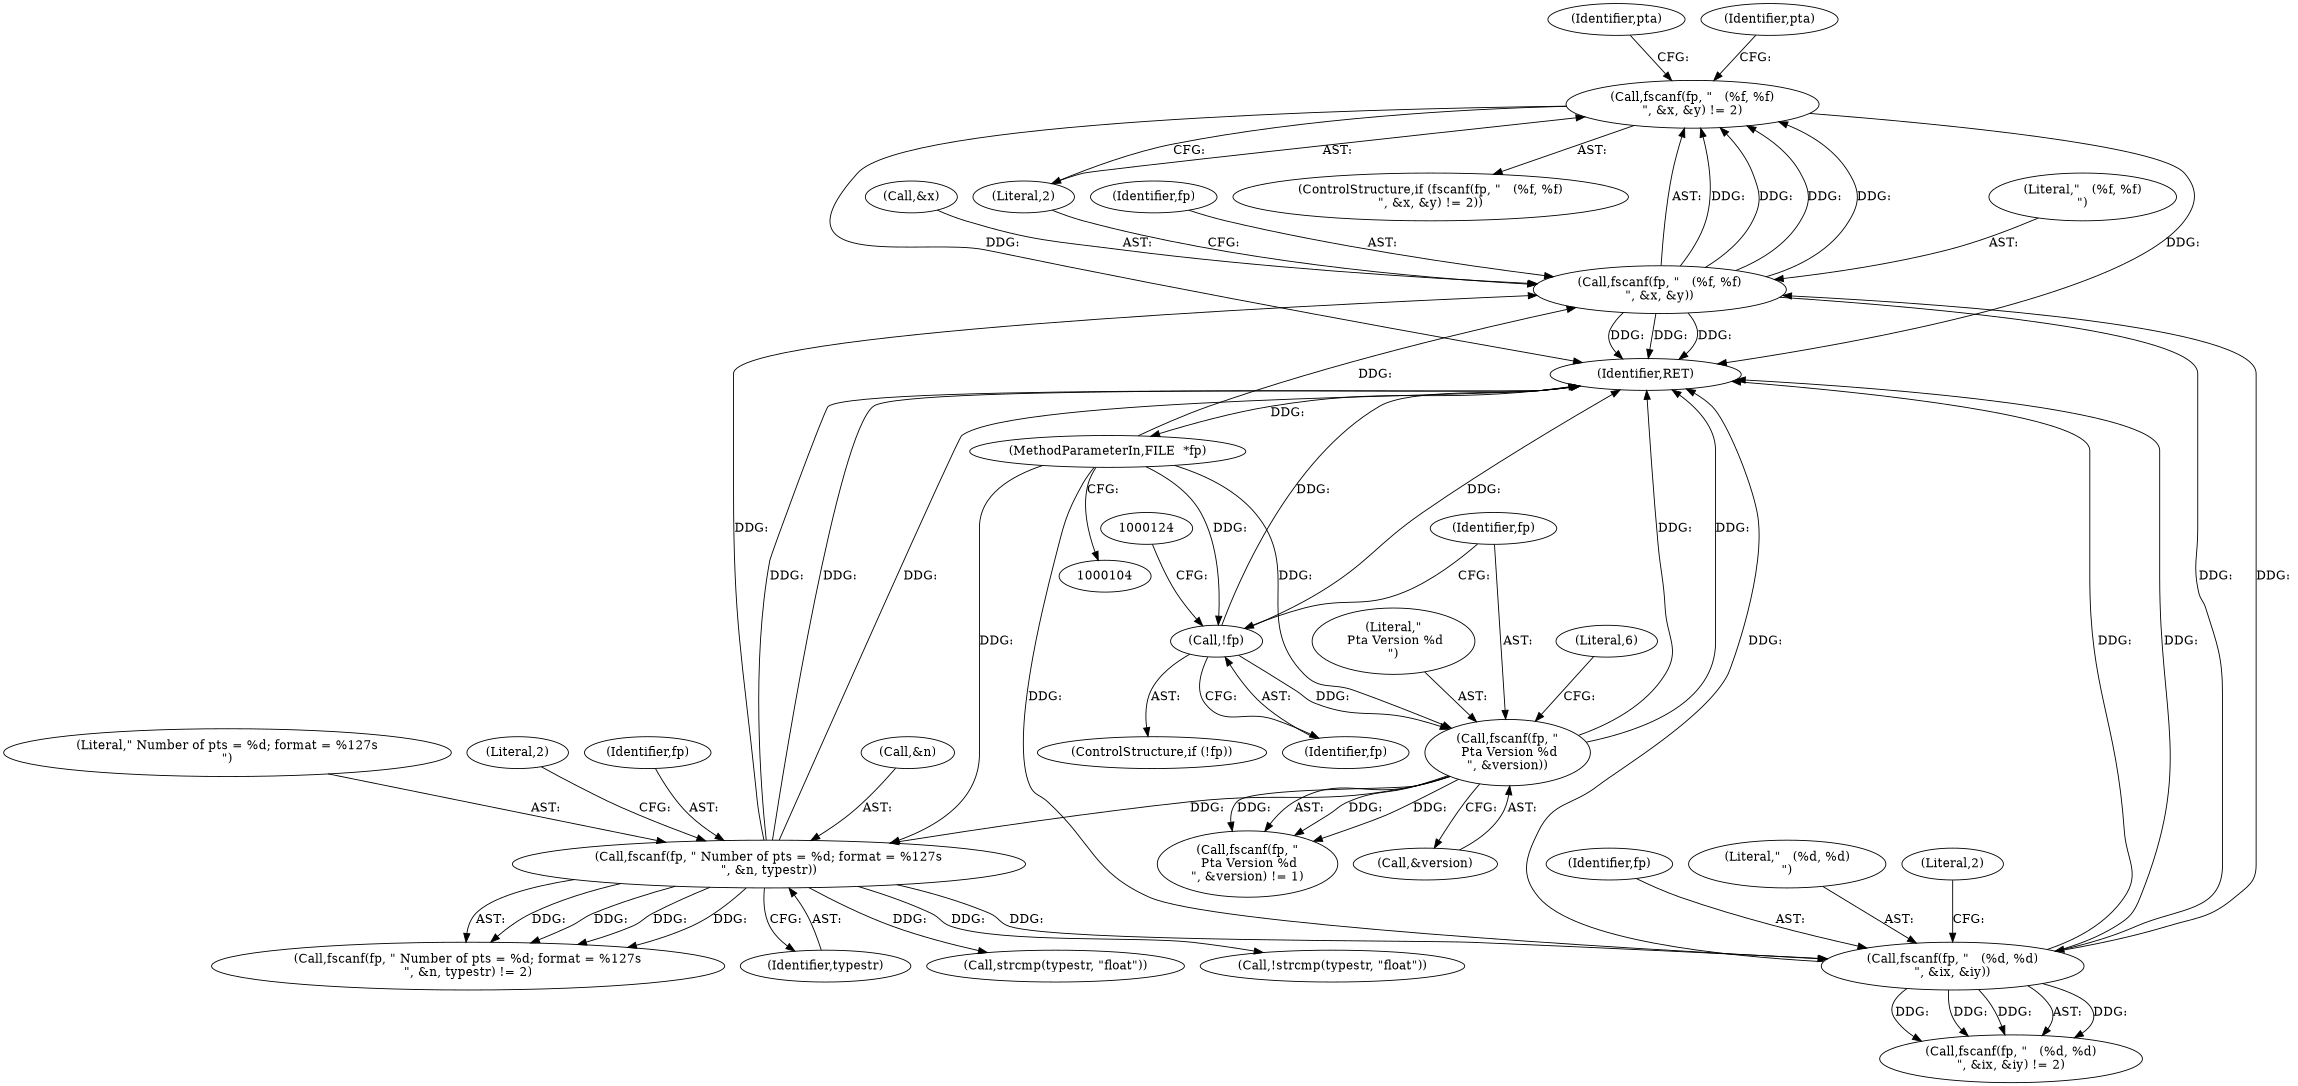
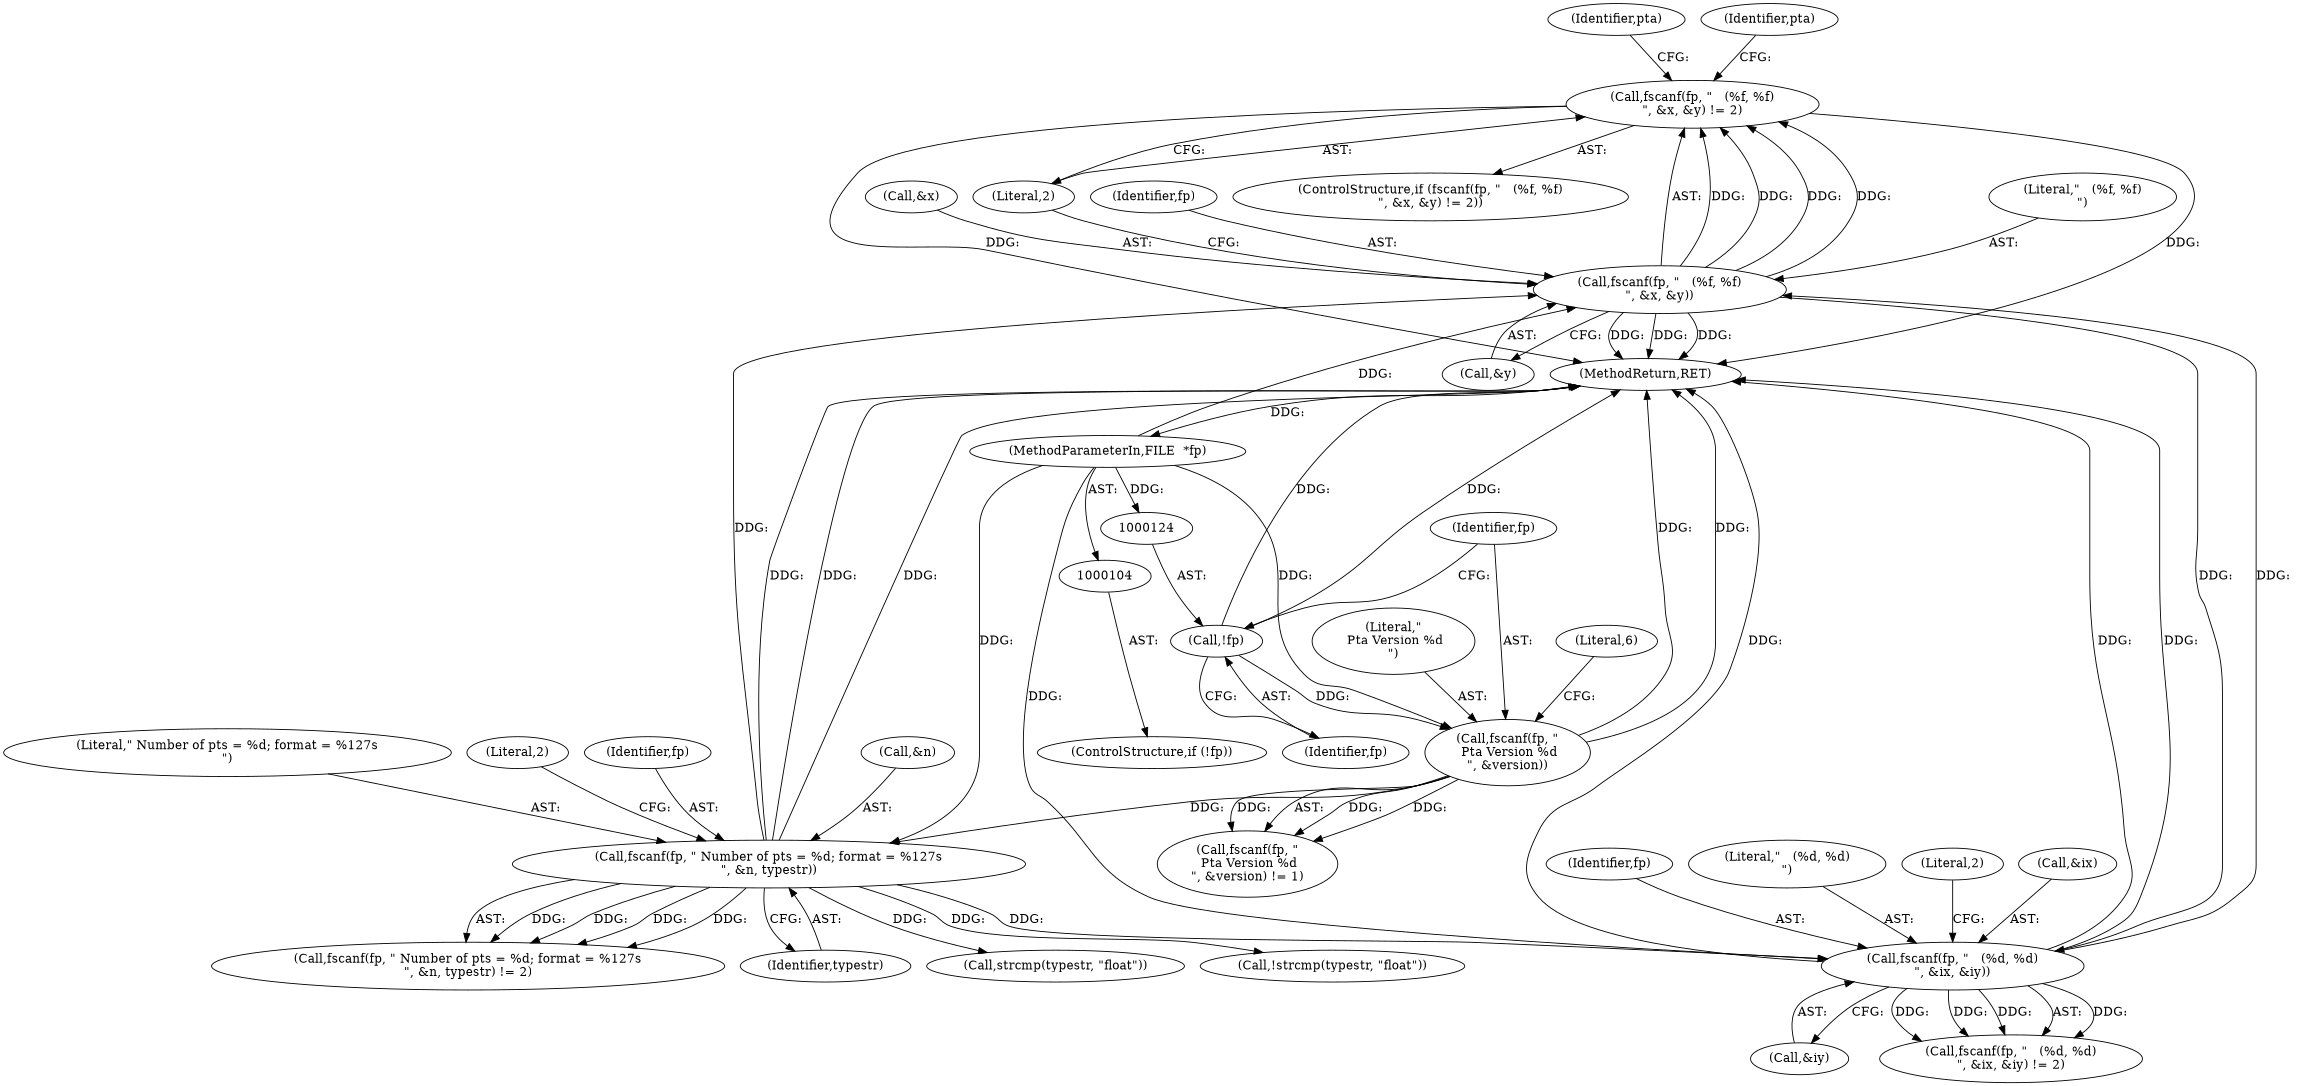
node "(Call,&y)": added
node "(Identifier,RET)": label "(Identifier,RET)" -> "(MethodReturn,RET)"
edge "(MethodParameterIn,FILE  *fp)" -> "1000104": label "CFG: " -> "AST: "
edge "(MethodParameterIn,FILE  *fp)" -> "(Call,!fp)": now "(MethodParameterIn,FILE  *fp)" -> "1000124"
edge "1000124" -> "(Call,!fp)": label "CFG: " -> "AST: "
edge "(Call,!fp)" -> "(ControlStructure,if (!fp))": now "1000104" -> "(ControlStructure,if (!fp))"
node "(Call,&version)": removed
node "(Call,&ix)": added
node "(Call,&iy)": added
